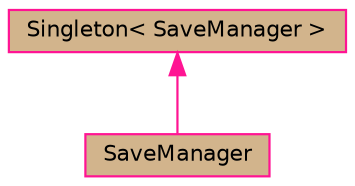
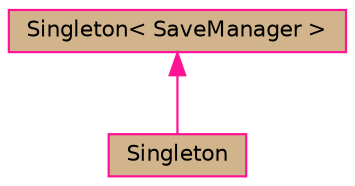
node "SaveManager": label "SaveManager" -> "Singleton"
